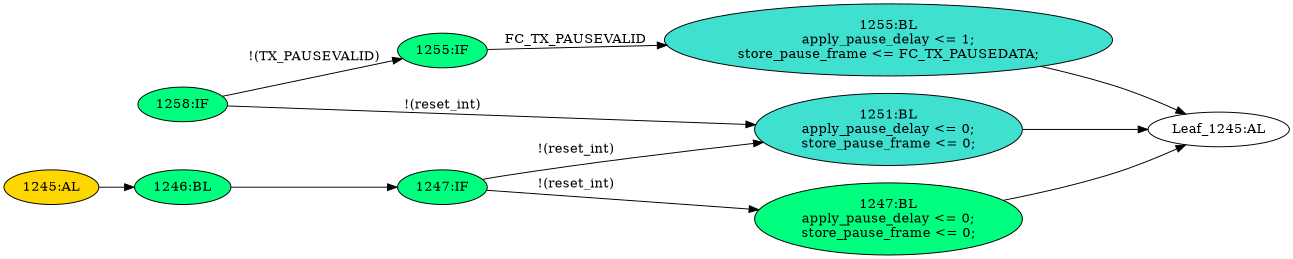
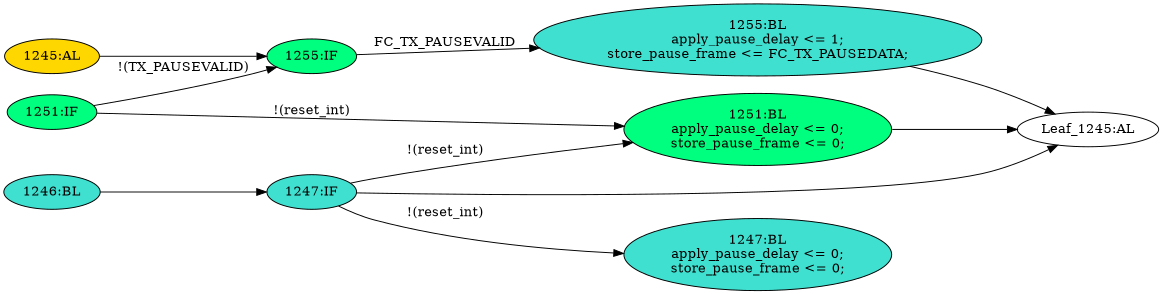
node "1258:IF": label "1258:IF" -> "1251:IF"
node "1251:BL apply_pause_delay <= 0; store_pause_frame <= 0;": fillcolor turquoise -> springgreen
edge "1247:BL apply_pause_delay <= 0; store_pause_frame <= 0;" -> "Leaf_1245:AL": now "1247:IF" -> "Leaf_1245:AL"
edge "1245:AL" -> "1246:BL": now "1245:AL" -> "1255:IF"
node "1246:BL": fillcolor springgreen -> turquoise
node "1247:IF": fillcolor springgreen -> turquoise
node "1247:BL apply_pause_delay <= 0; store_pause_frame <= 0;": fillcolor springgreen -> turquoise
